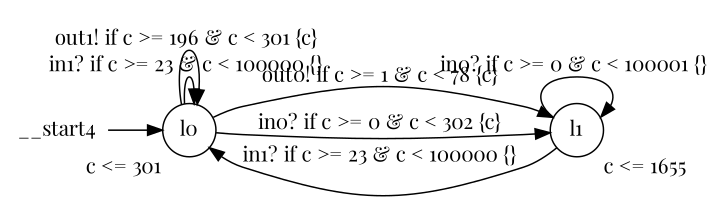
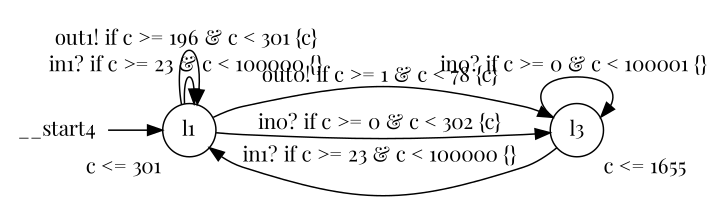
node "l0 c <= 301": label "l0 c <= 301" -> "l1 c <= 301"
node "l1 c <= 1655": label "l1 c <= 1655" -> "l3 c <= 1655"
